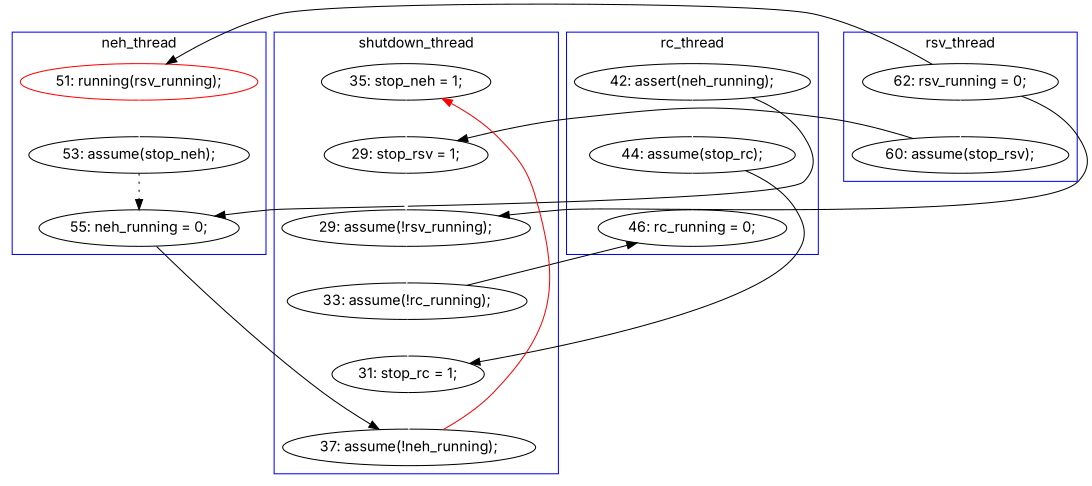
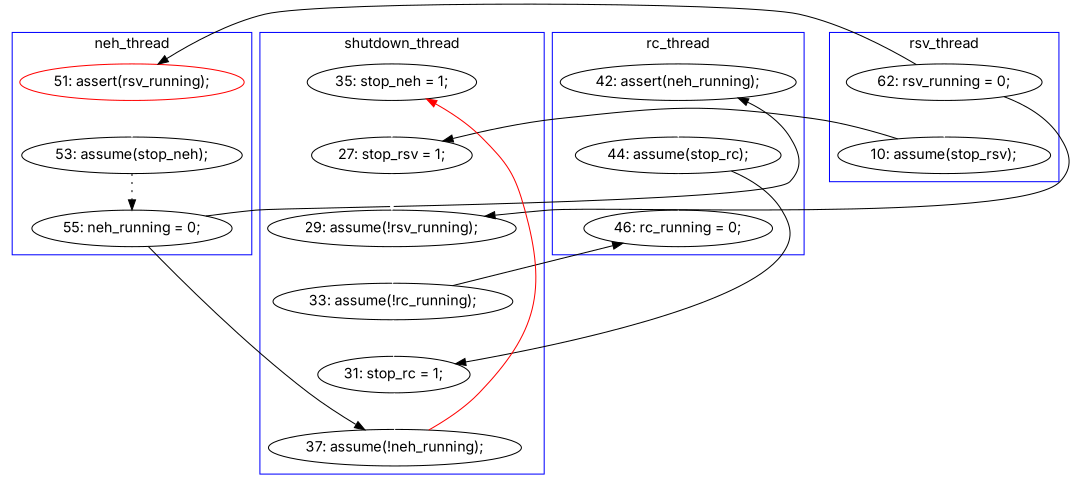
node "51: running(rsv_running);": label "51: running(rsv_running);" -> "51: assert(rsv_running);"
node "29: stop_rsv = 1;": label "29: stop_rsv = 1;" -> "27: stop_rsv = 1;"
node "60: assume(stop_rsv);": label "60: assume(stop_rsv);" -> "10: assume(stop_rsv);"
edge "42: assert(neh_running);" -> "55: neh_running = 0;": reversed
